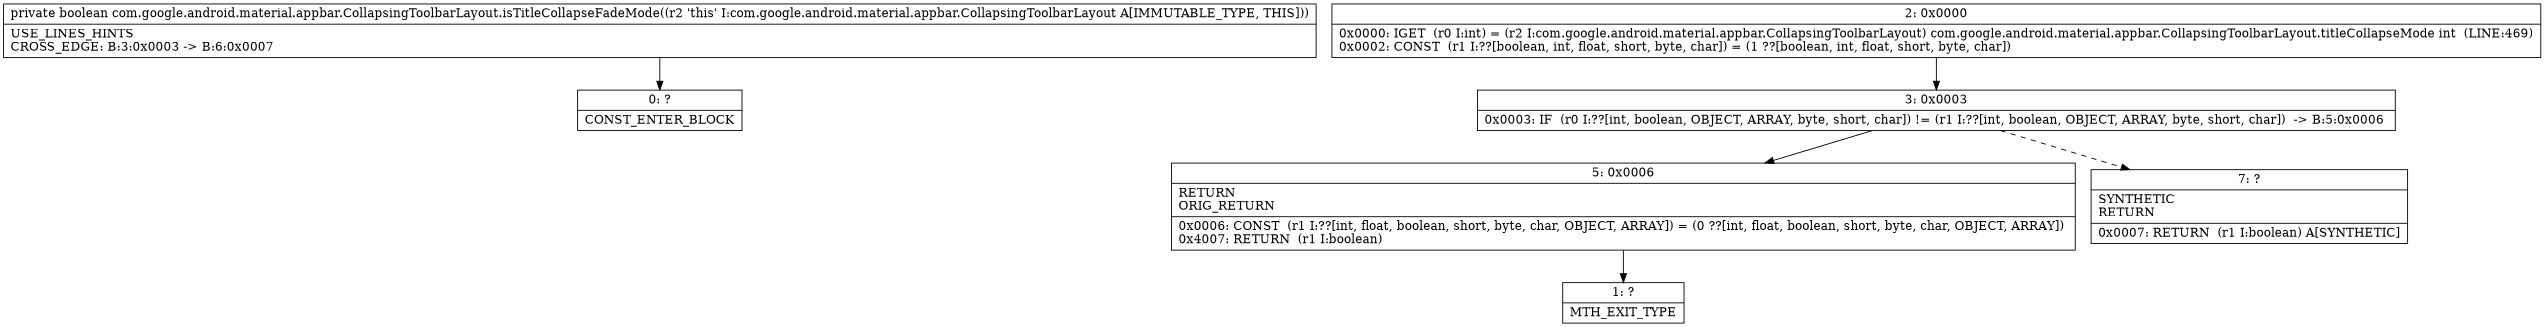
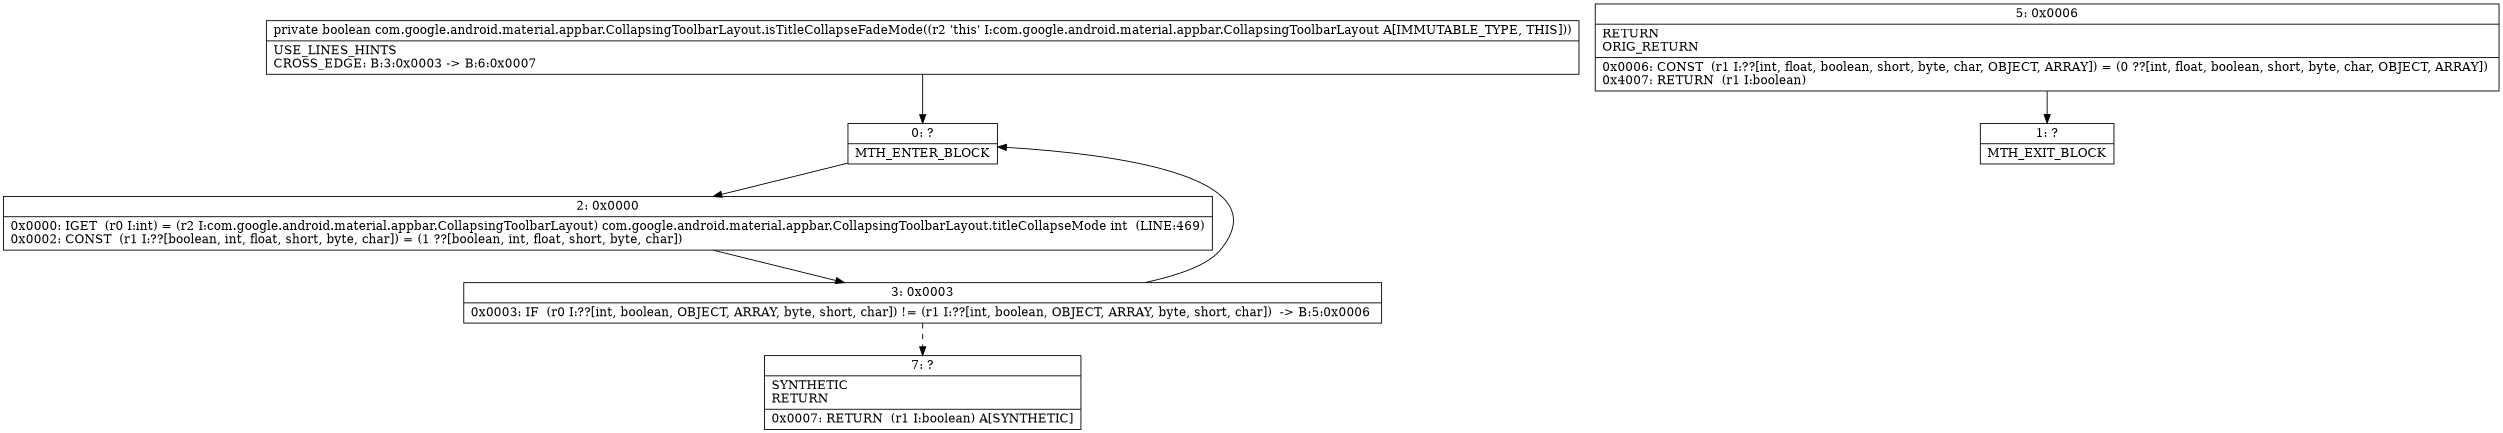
node "0: ?": text "CONST_ENTER_BLOCK" -> "MTH_ENTER_BLOCK"
edge "3: 0x0003" -> "5: 0x0006": now "3: 0x0003" -> "0: ?"
edge "0: ?" -> "2: 0x0000": added
node "1: ?": text "MTH_EXIT_TYPE" -> "MTH_EXIT_BLOCK"
